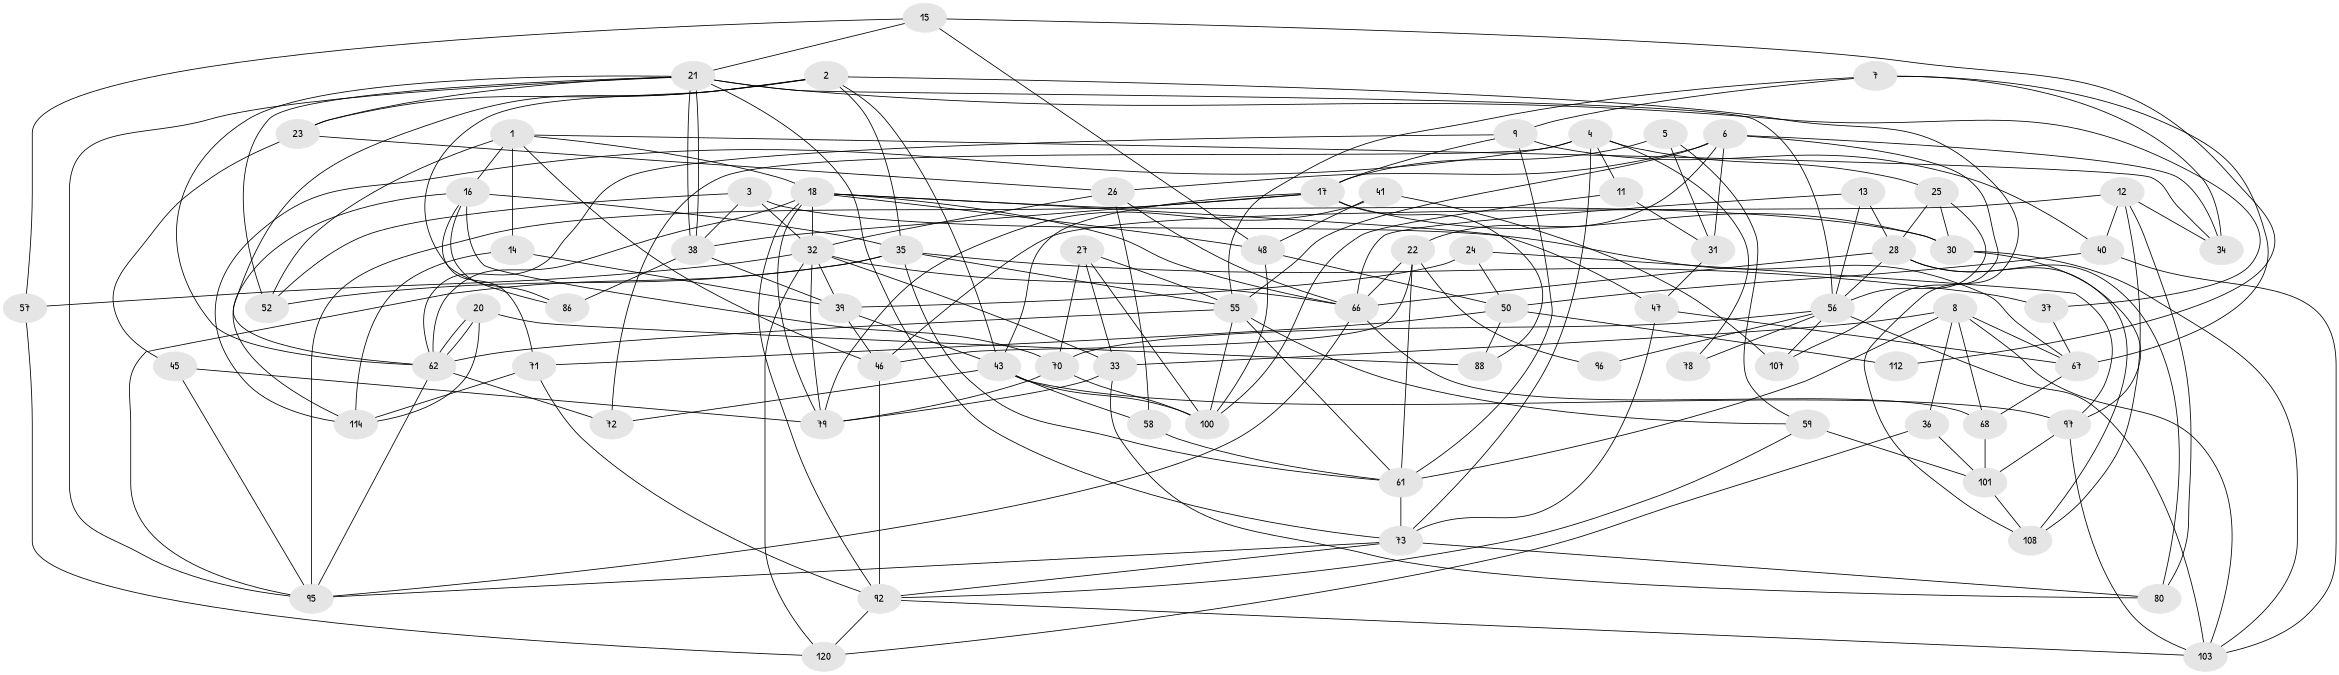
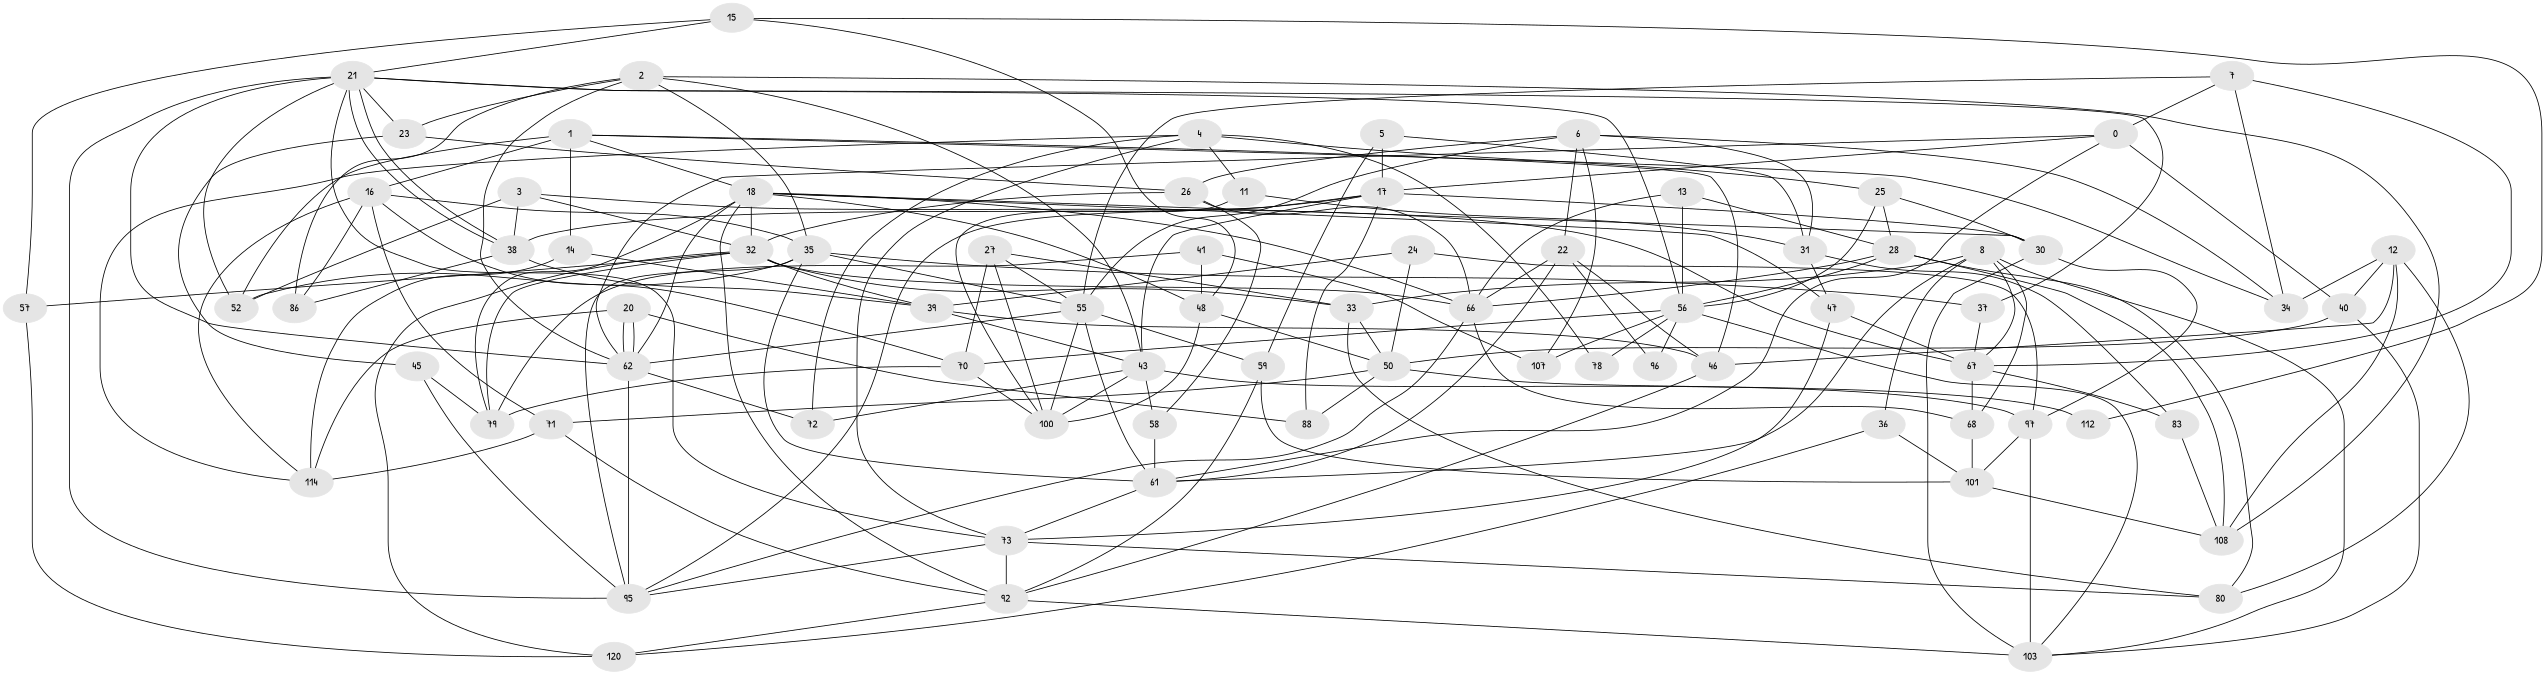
node "9": label "9" -> "0"
edge "33" -- "79": now "33" -- "50"
node "83": added
